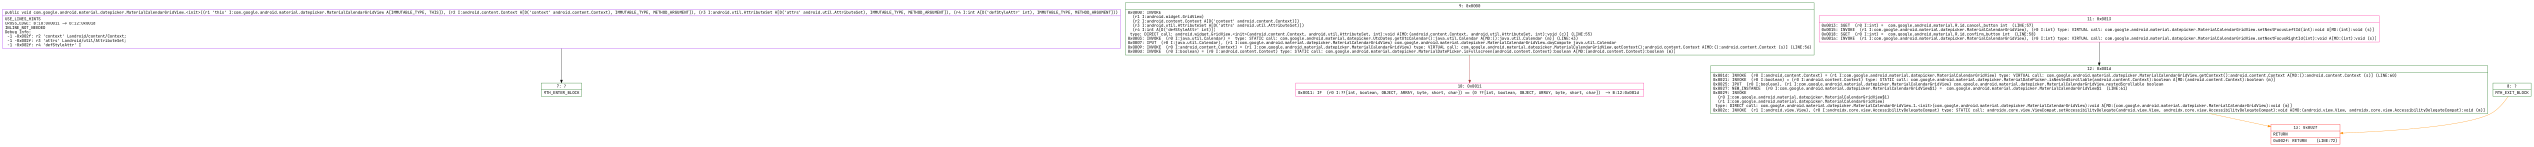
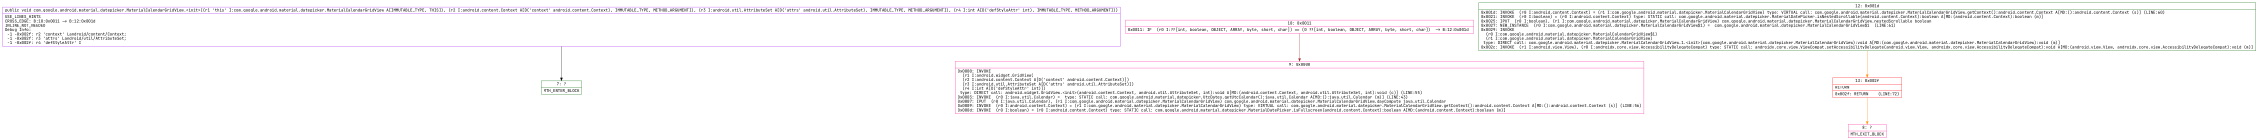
node "9: 0x0000": color darkgreen -> deeppink
node "11: 0x0013": removed
edge "9: 0x0000" -> "10: 0x0011": reversed
node "8: ?": color darkgreen -> deeppink
edge "8: ?" -> "13: 0x002f": reversed
